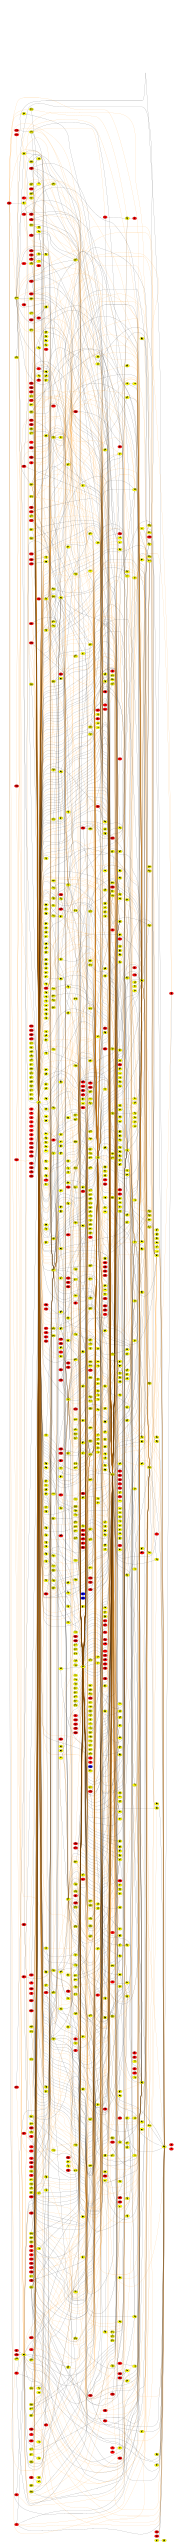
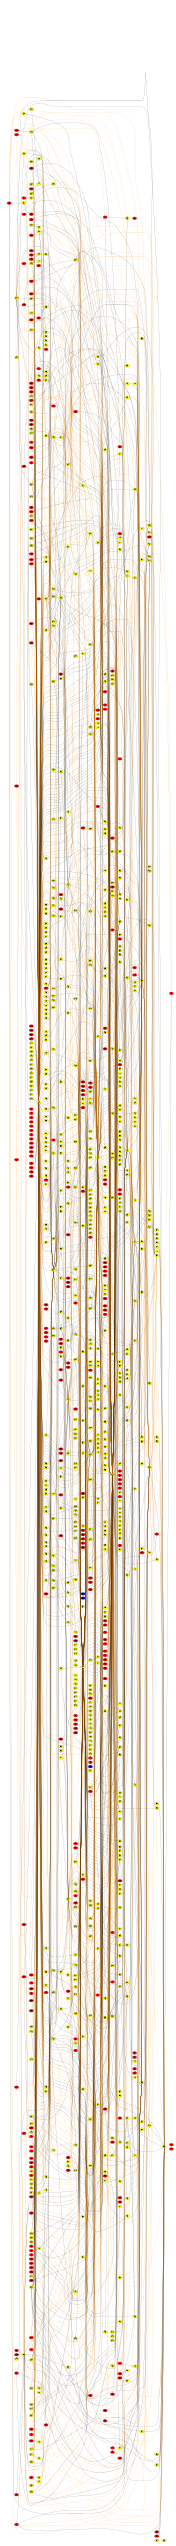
node "356": added
